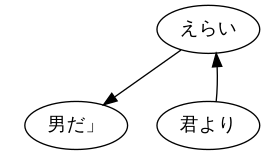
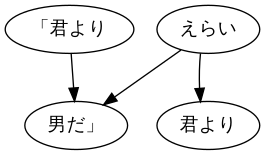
node "「君より": added
edge "君より" -> "えらい": reversed
